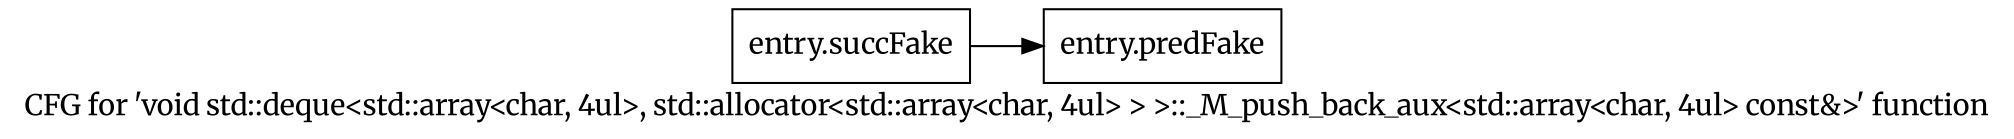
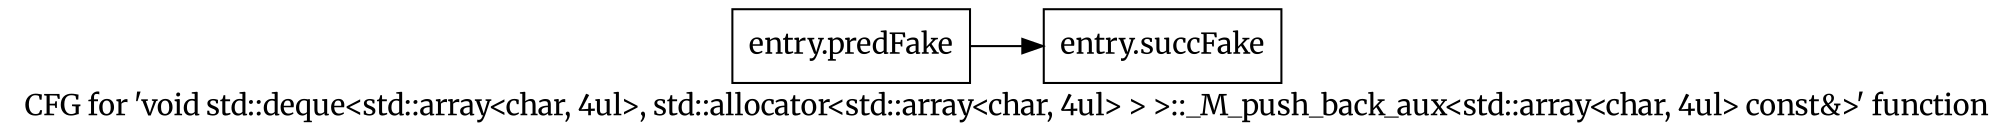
edge "entry.succFake" -> "entry.predFake": reversed
